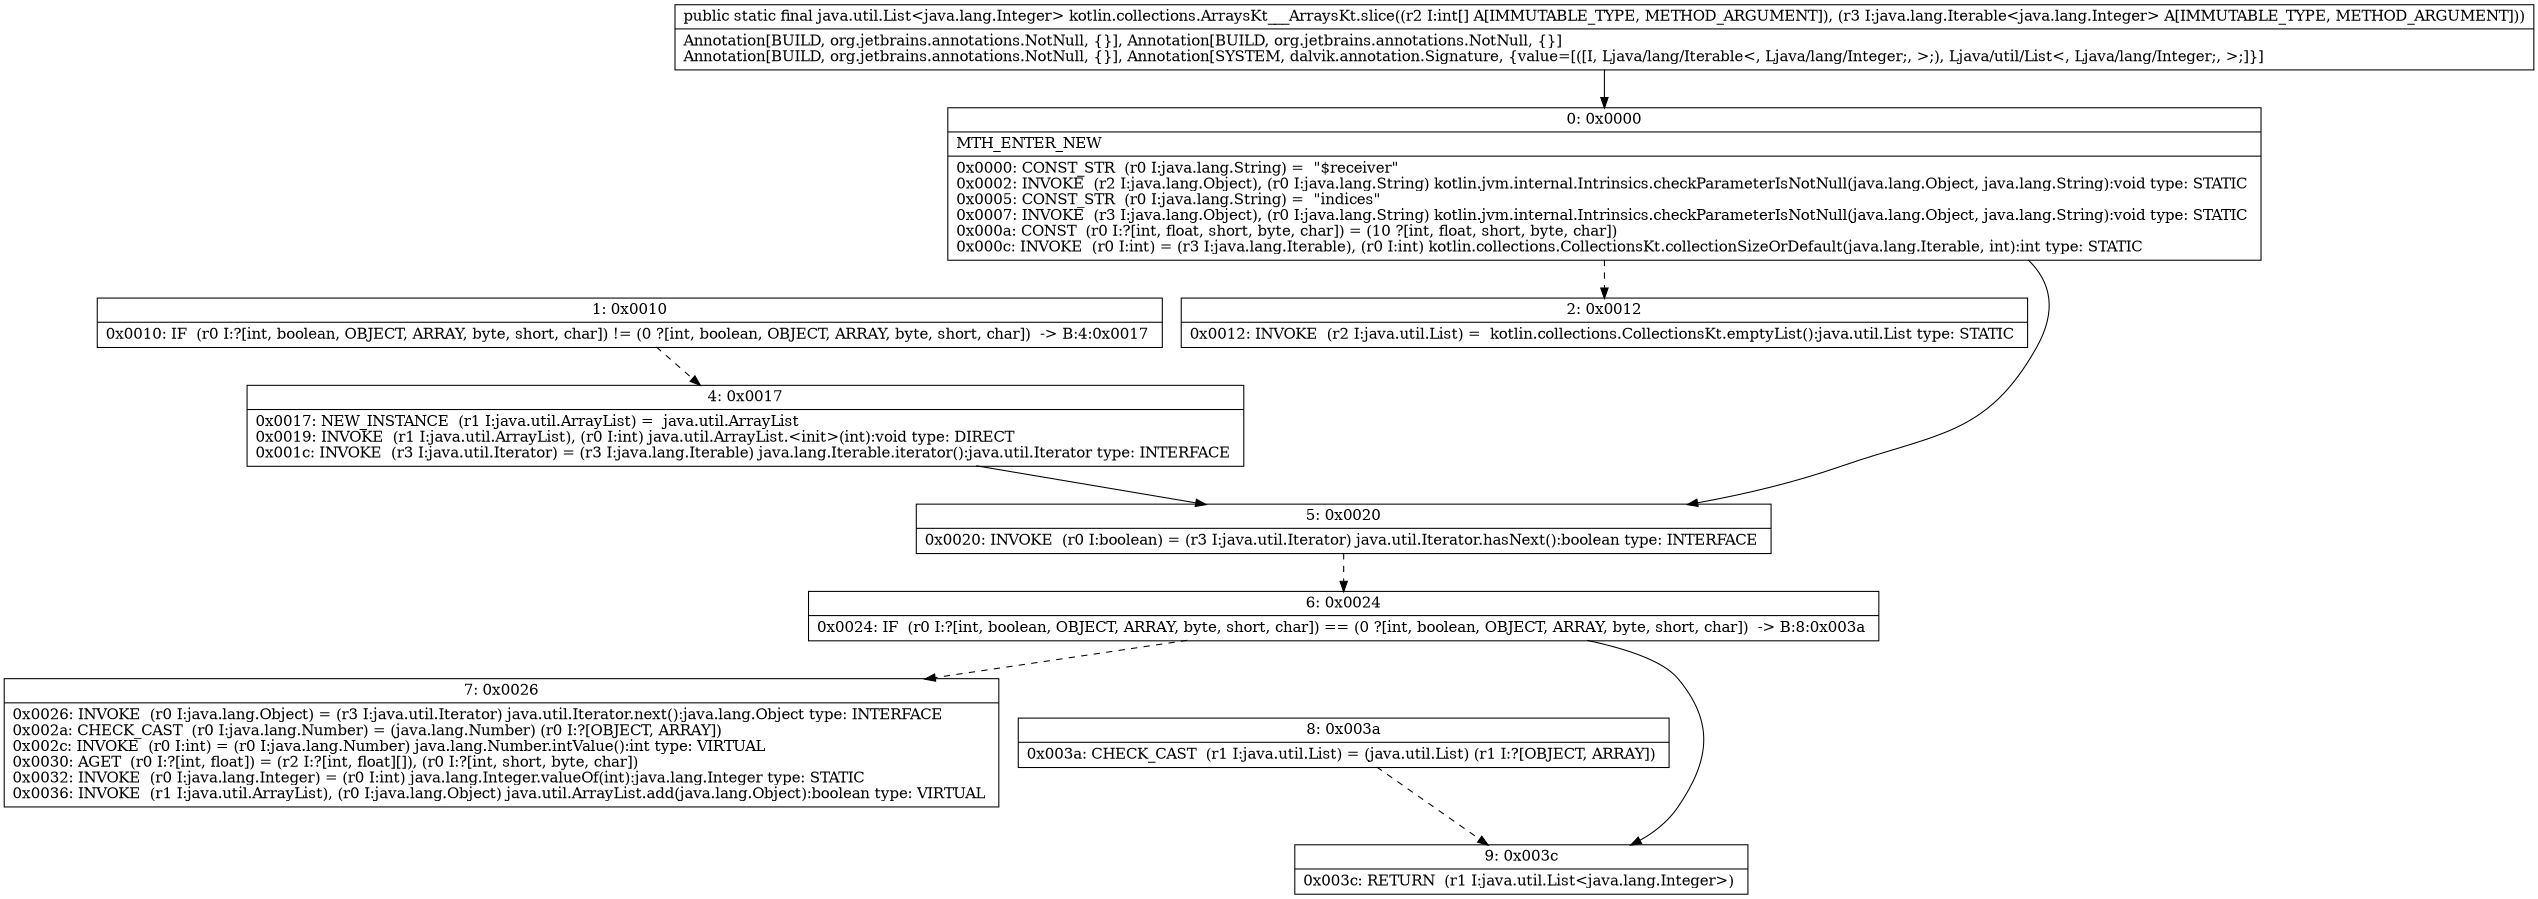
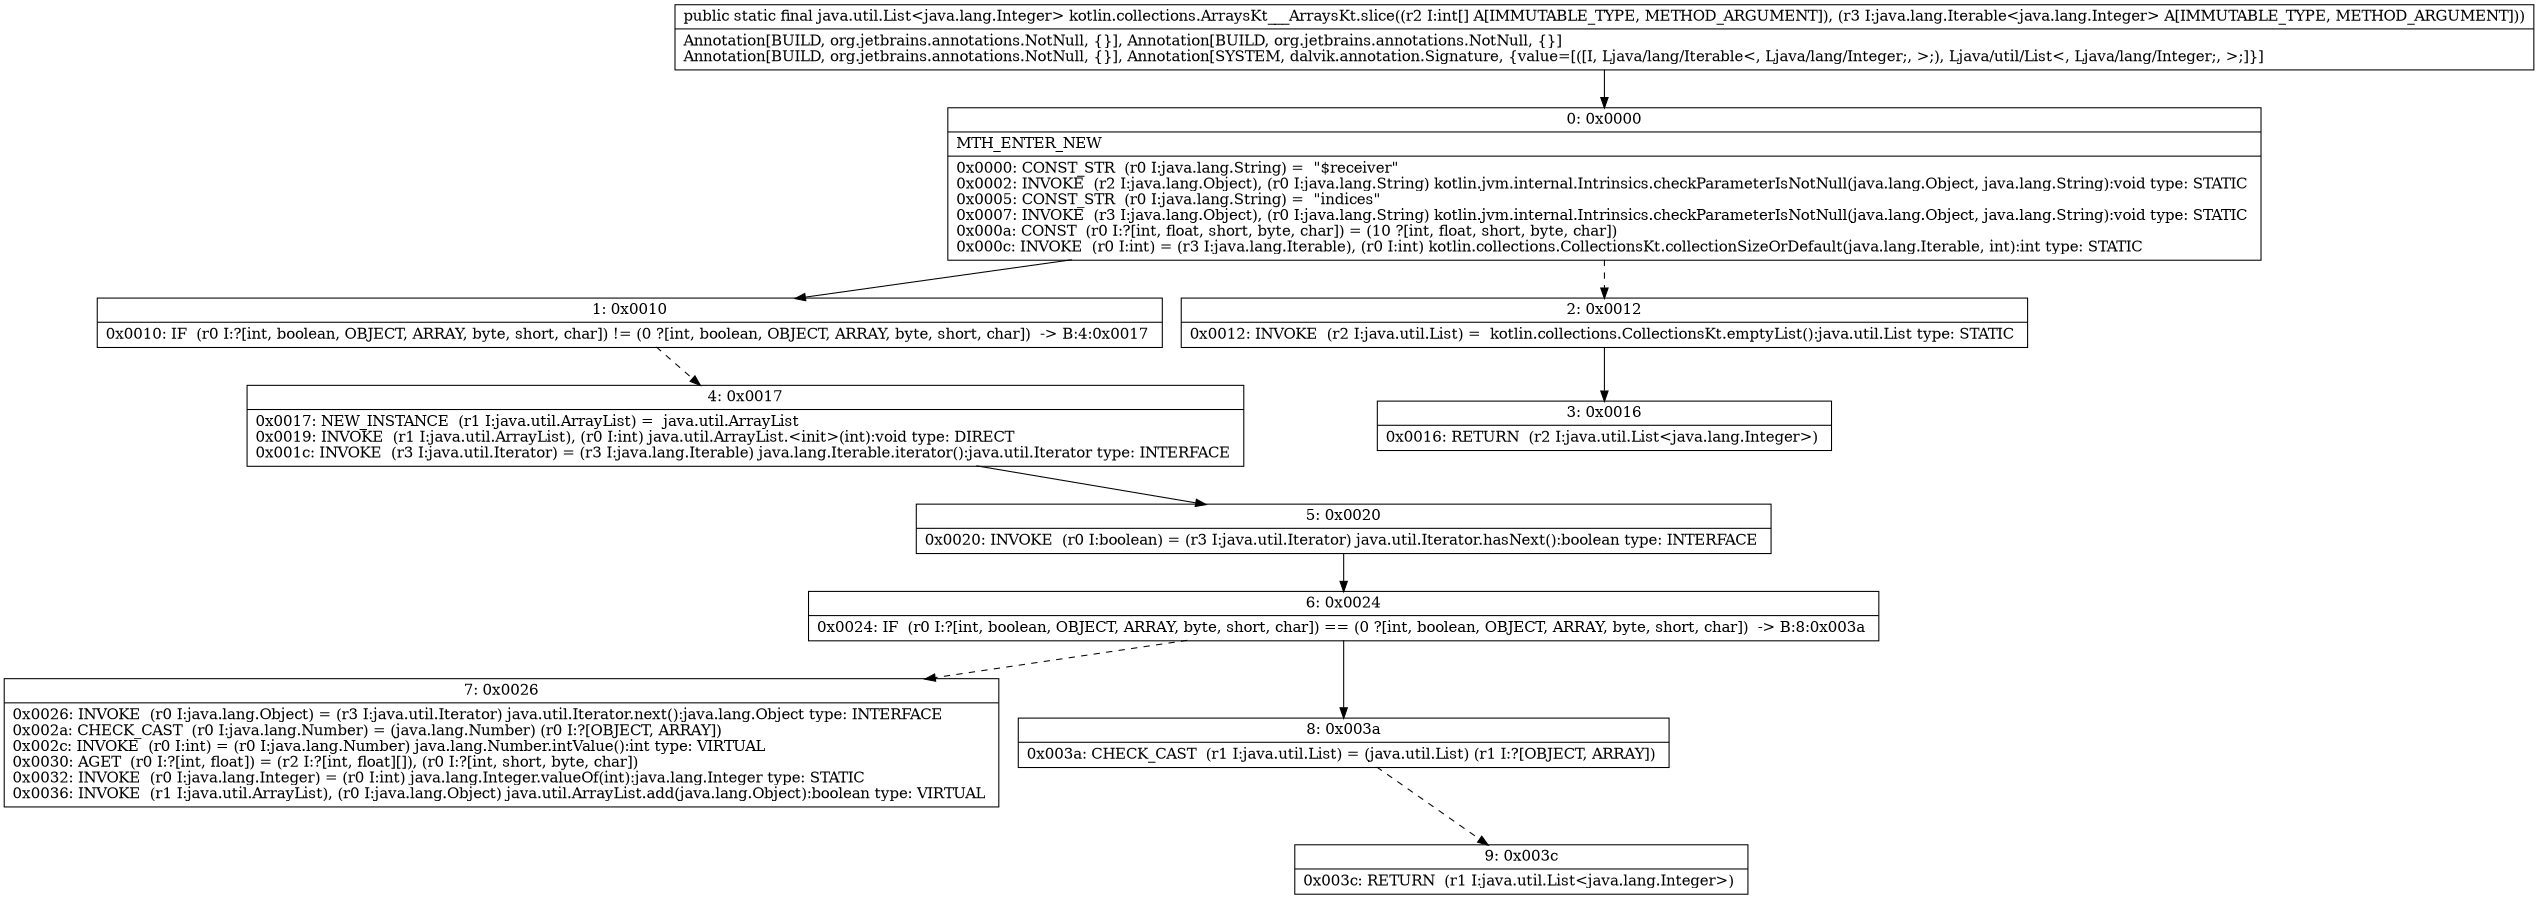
node "3: 0x0016": added
edge "0: 0x0000" -> "5: 0x0020": now "0: 0x0000" -> "1: 0x0010"
edge "5: 0x0020" -> "6: 0x0024": style dashed -> solid
edge "6: 0x0024" -> "9: 0x003c": now "6: 0x0024" -> "8: 0x003a"
